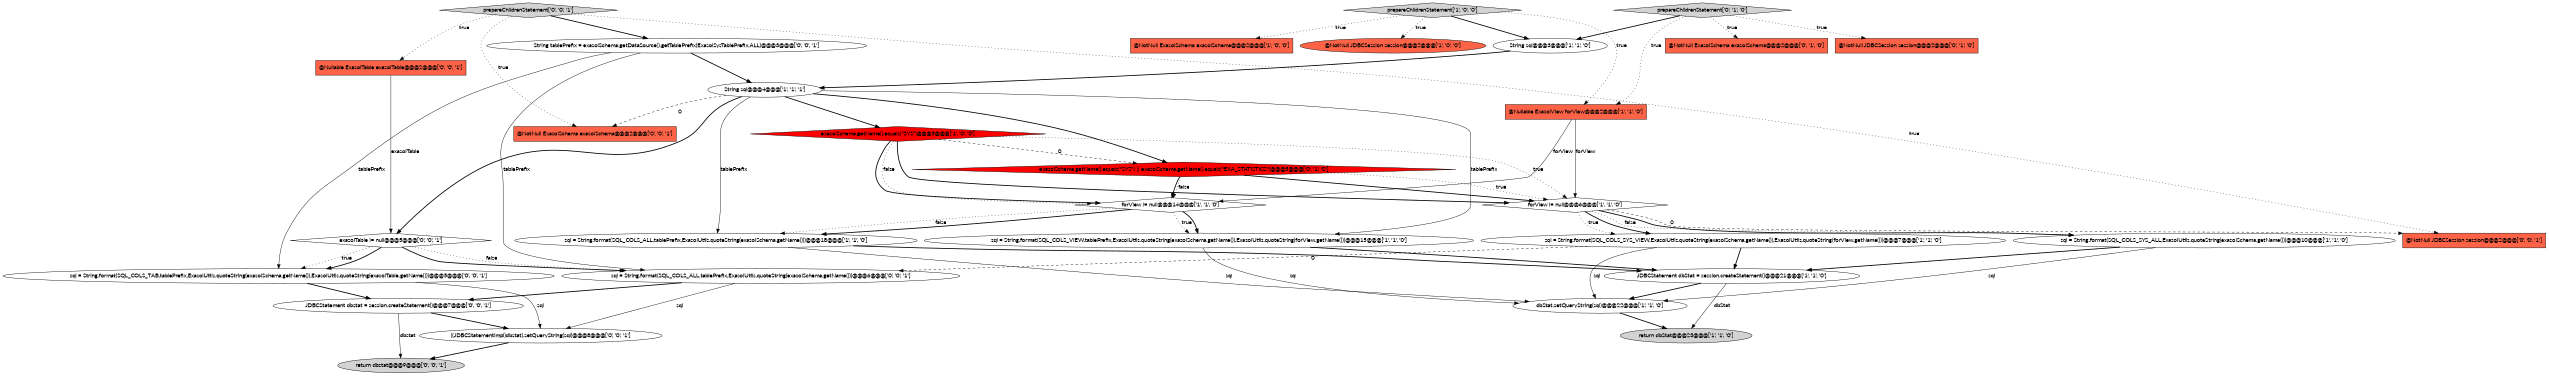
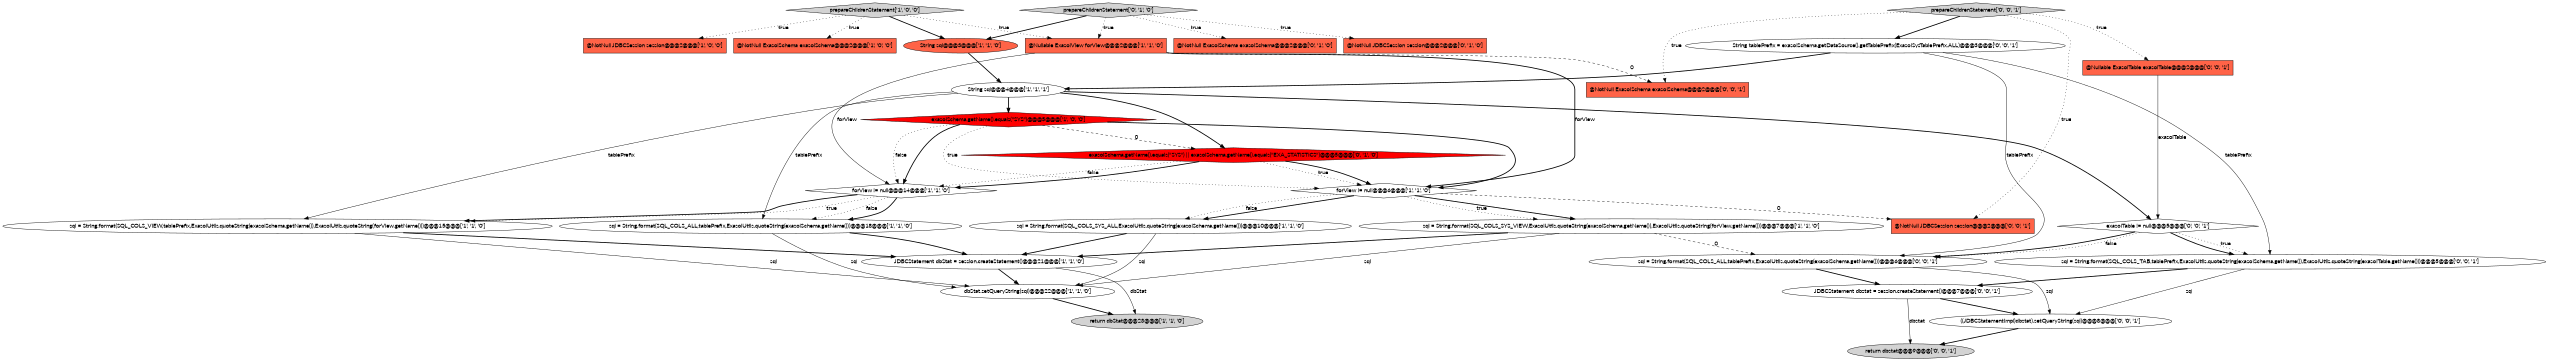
node "@NotNull JDBCSession session@@@2@@@['1', '0', '0']": shape ellipse -> box
node "String sql@@@3@@@['1', '1', '0']": fillcolor white -> tomato
edge "String sql@@@4@@@['1', '1', '1']" -> "@NotNull ExasolSchema exasolSchema@@@2@@@['0', '0', '1']": now "@Nullable ExasolView forView@@@2@@@['1', '1', '0']" -> "@NotNull ExasolSchema exasolSchema@@@2@@@['0', '0', '1']"
edge "@Nullable ExasolView forView@@@2@@@['1', '1', '0']" -> "forView != null@@@6@@@['1', '1', '0']": style solid -> bold
